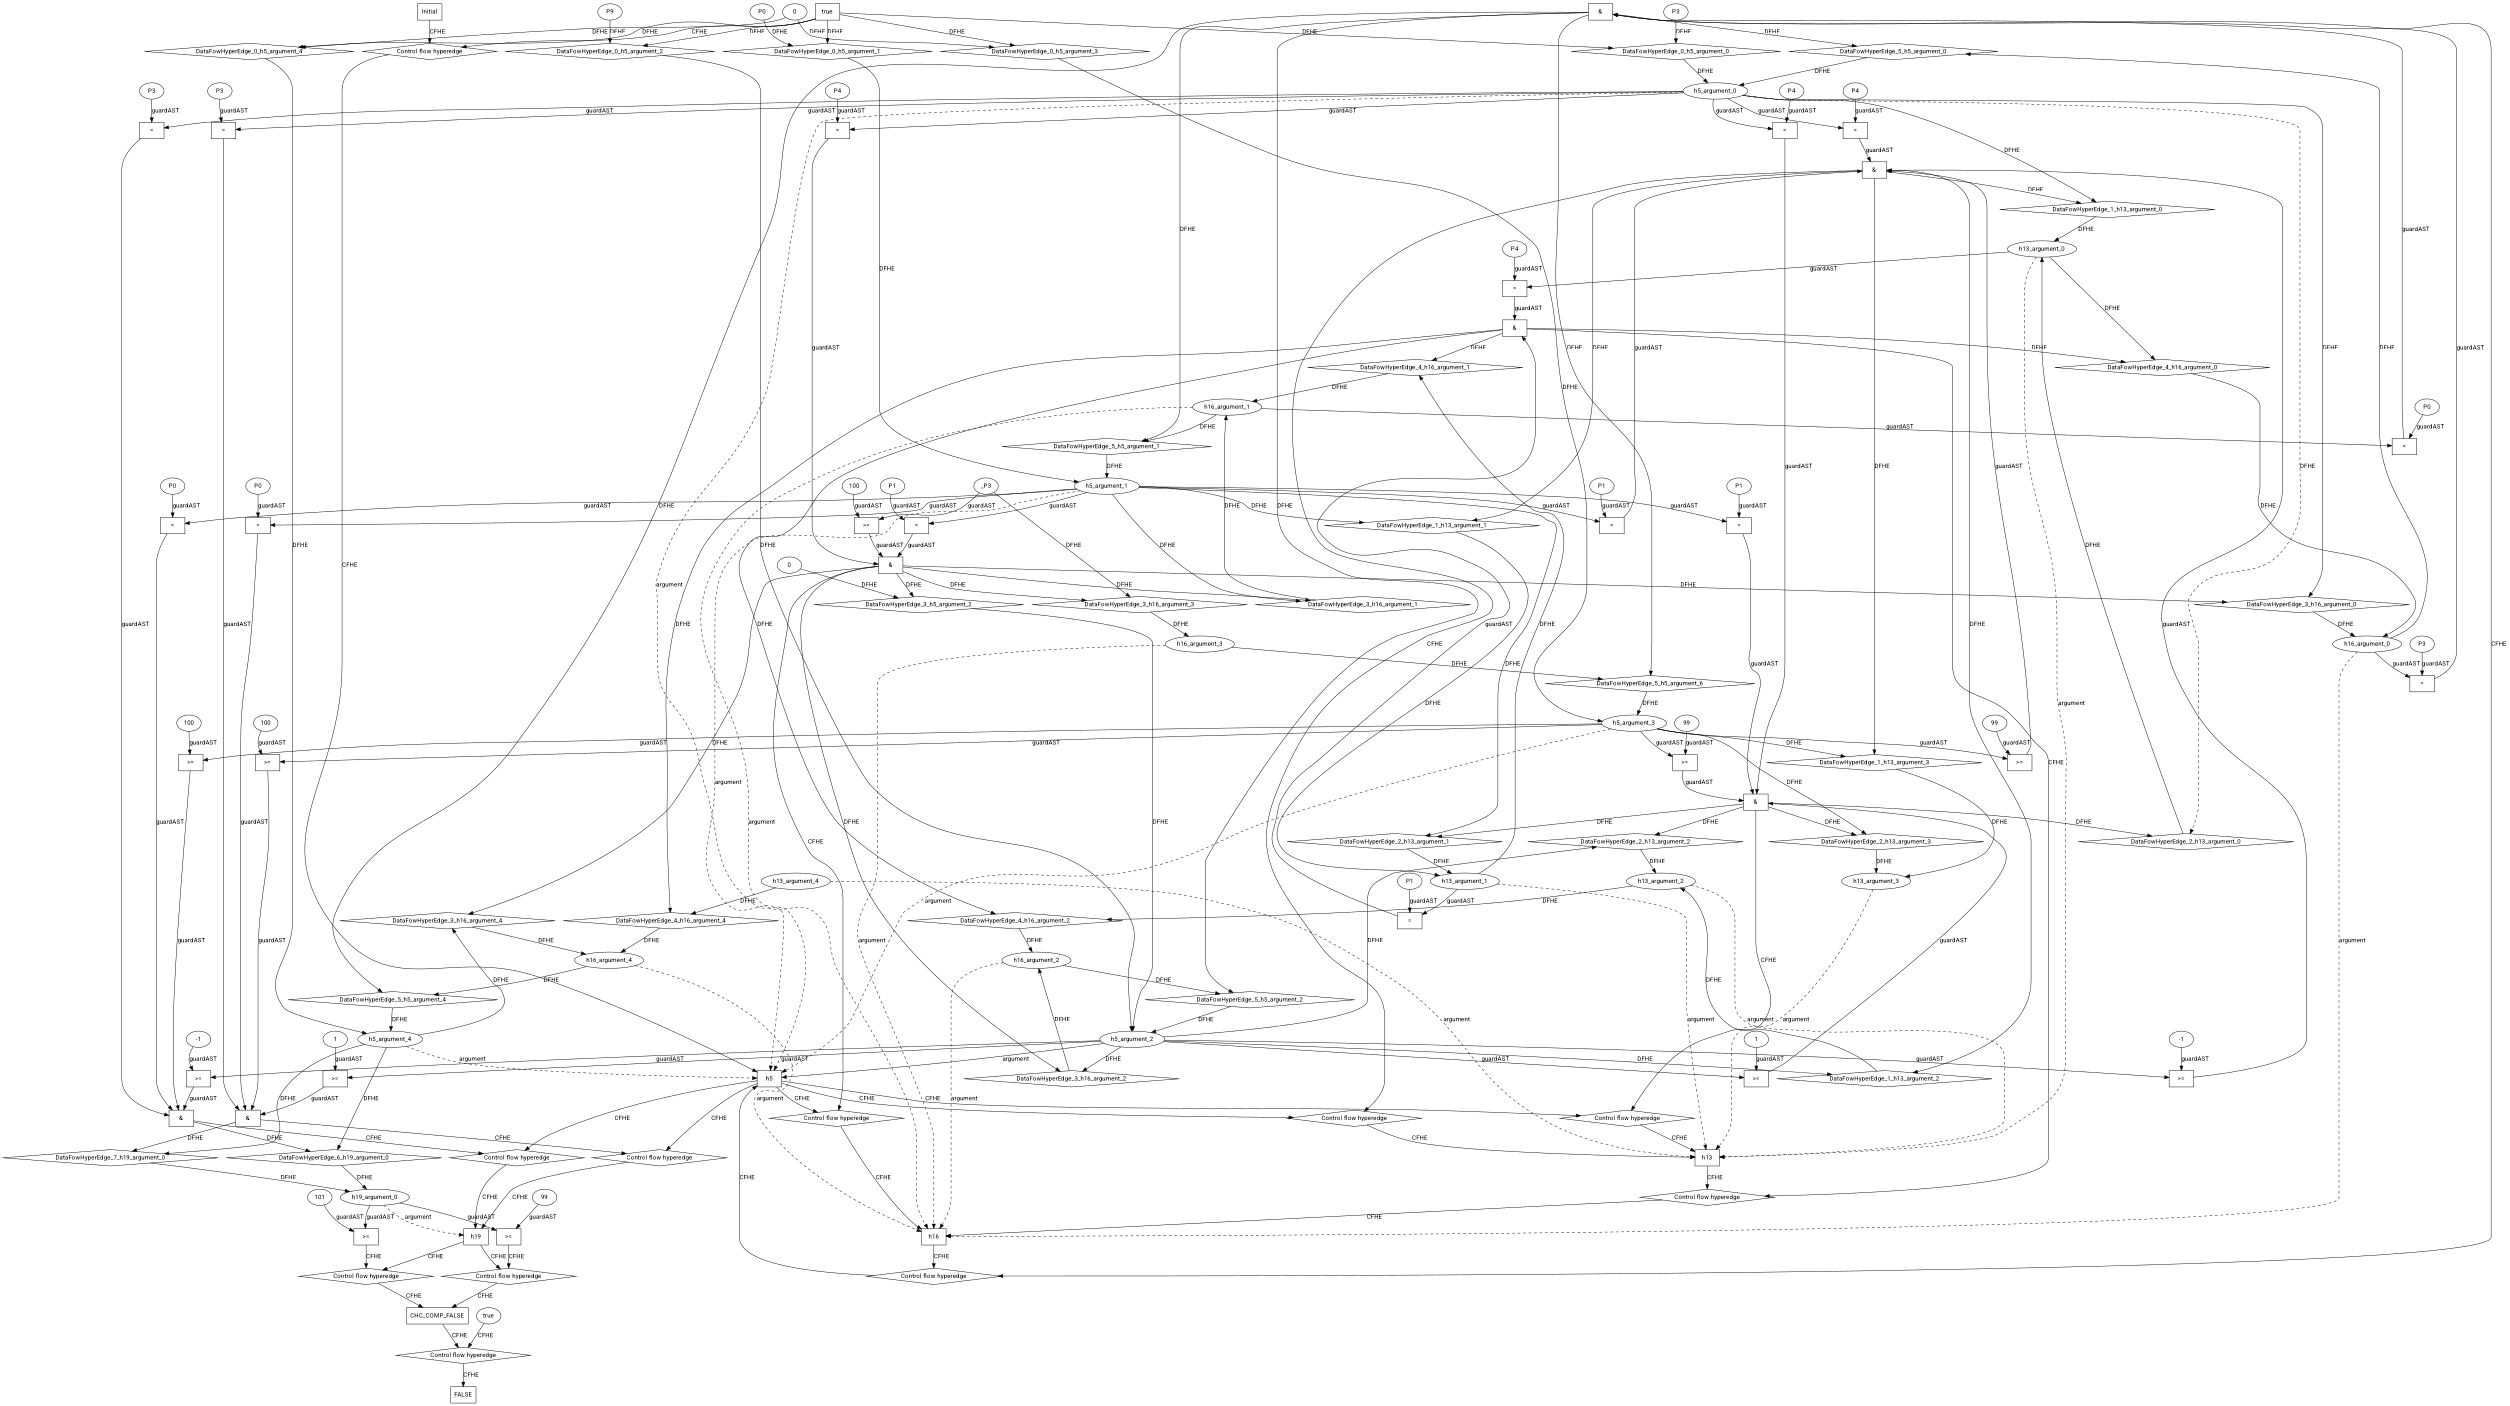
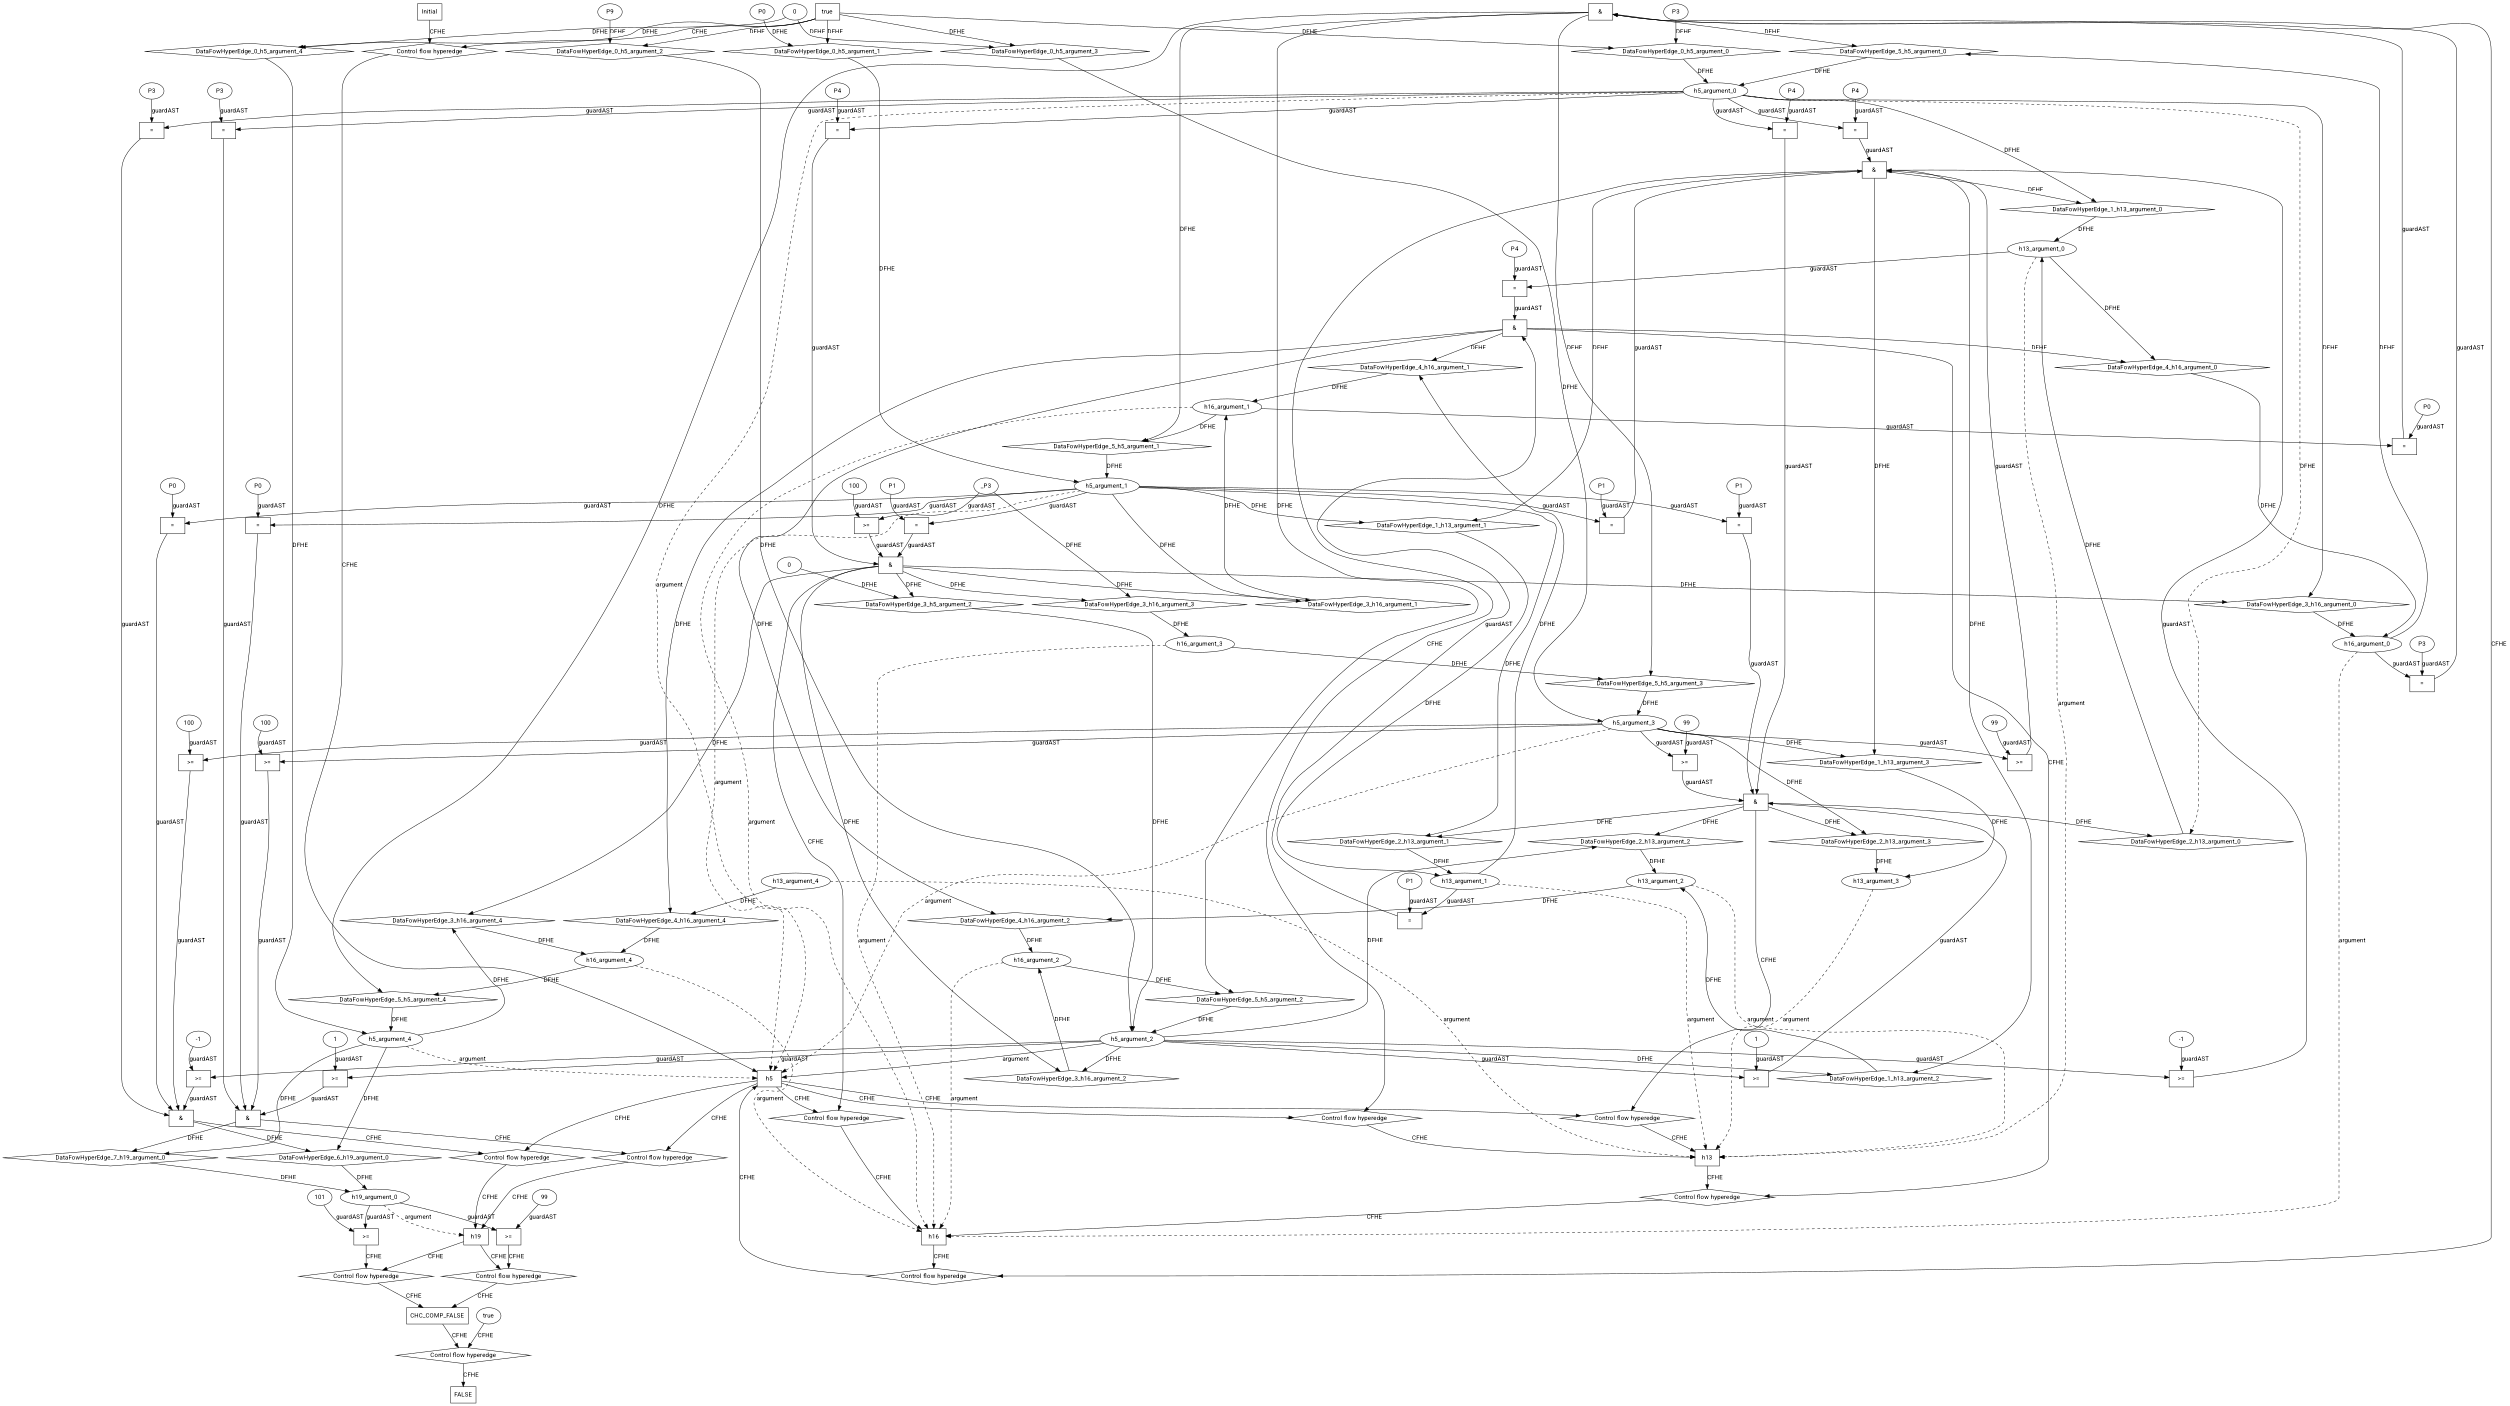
node "DataFowHyperEdge_5_h5_argument_6": label "DataFowHyperEdge_5_h5_argument_6" -> "DataFowHyperEdge_5_h5_argument_3"
